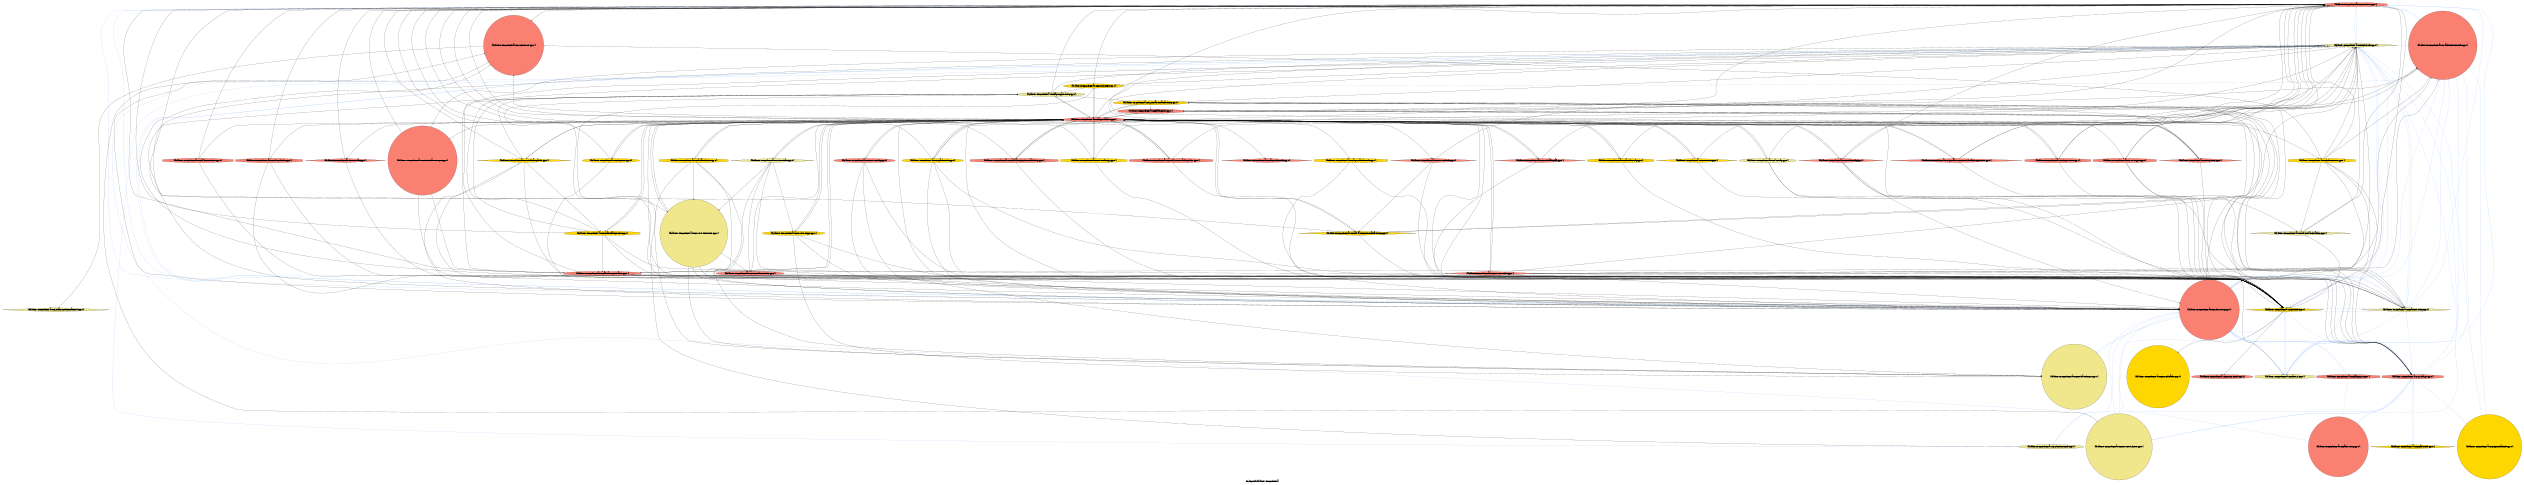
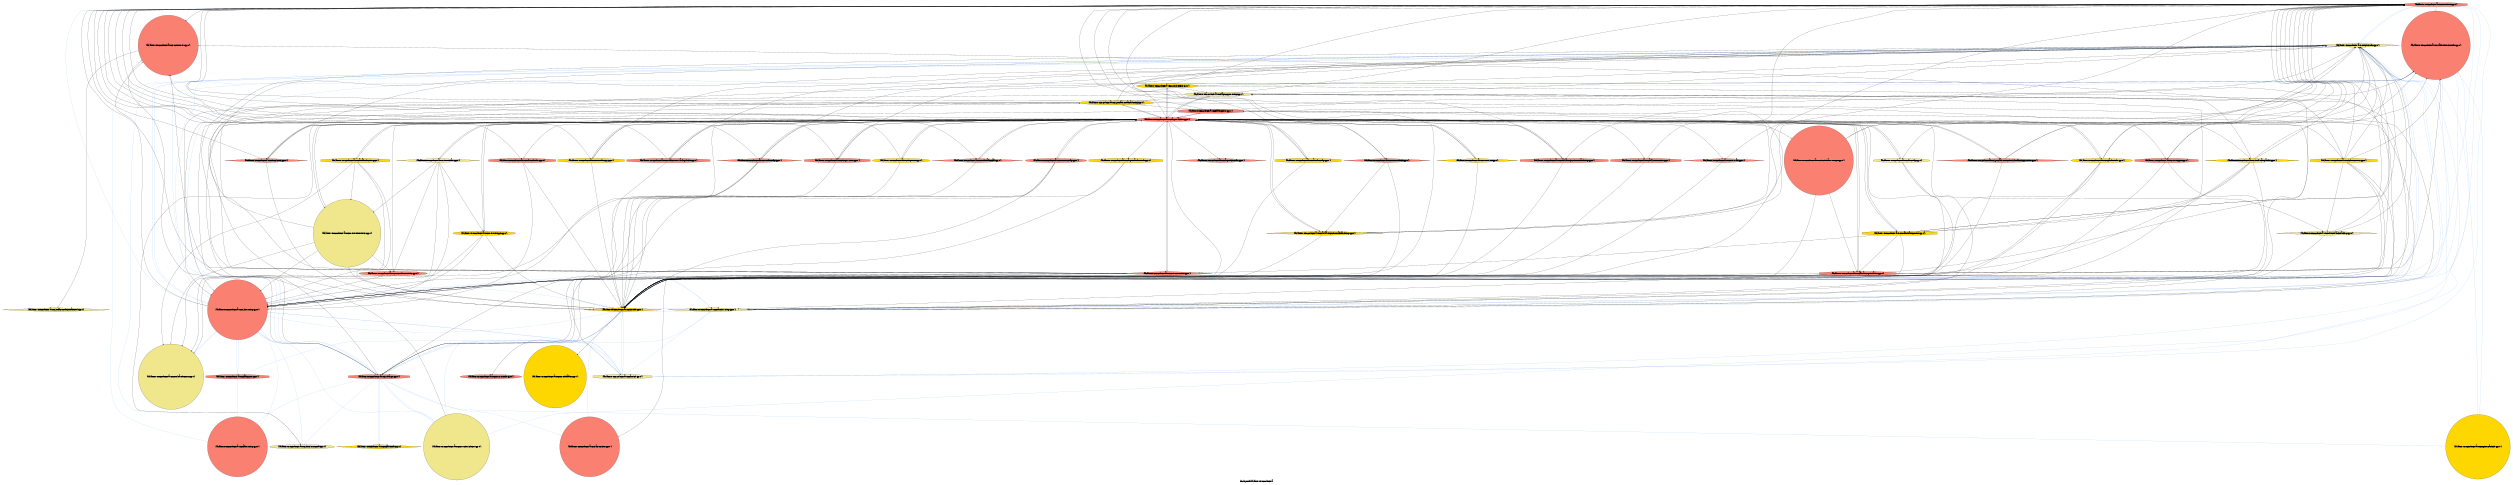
node "{lib/libLLVMX86CodeGen.a(X86MacroFusion.cpp.o)}": added
